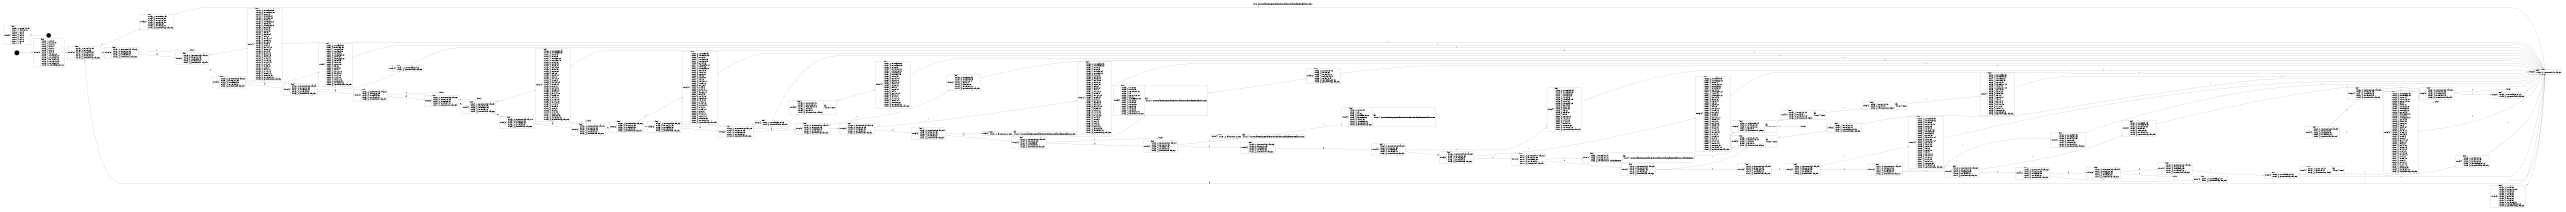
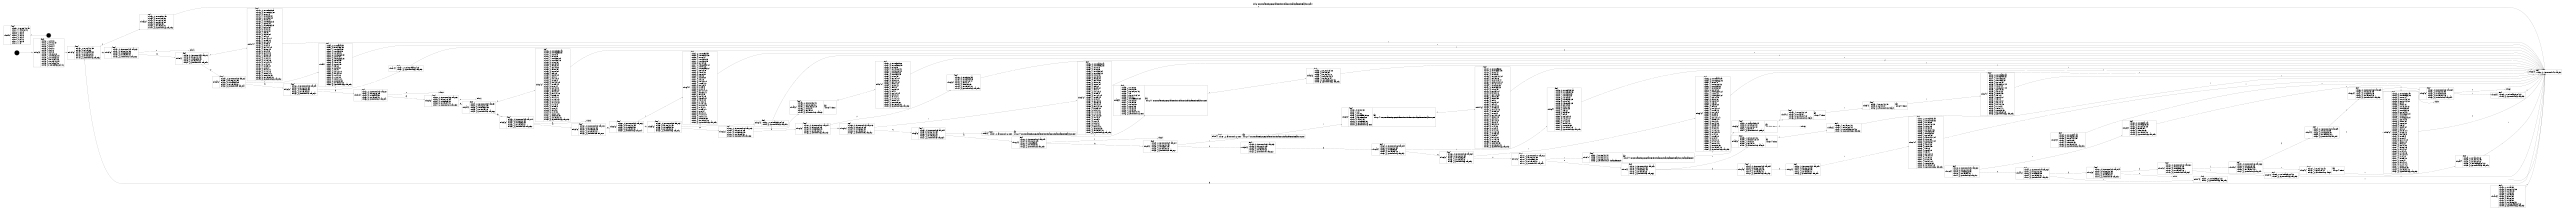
node "0x401d14 [163]": added
node "0x4017fe [28]": added
node "0x401772 [28]": removed
